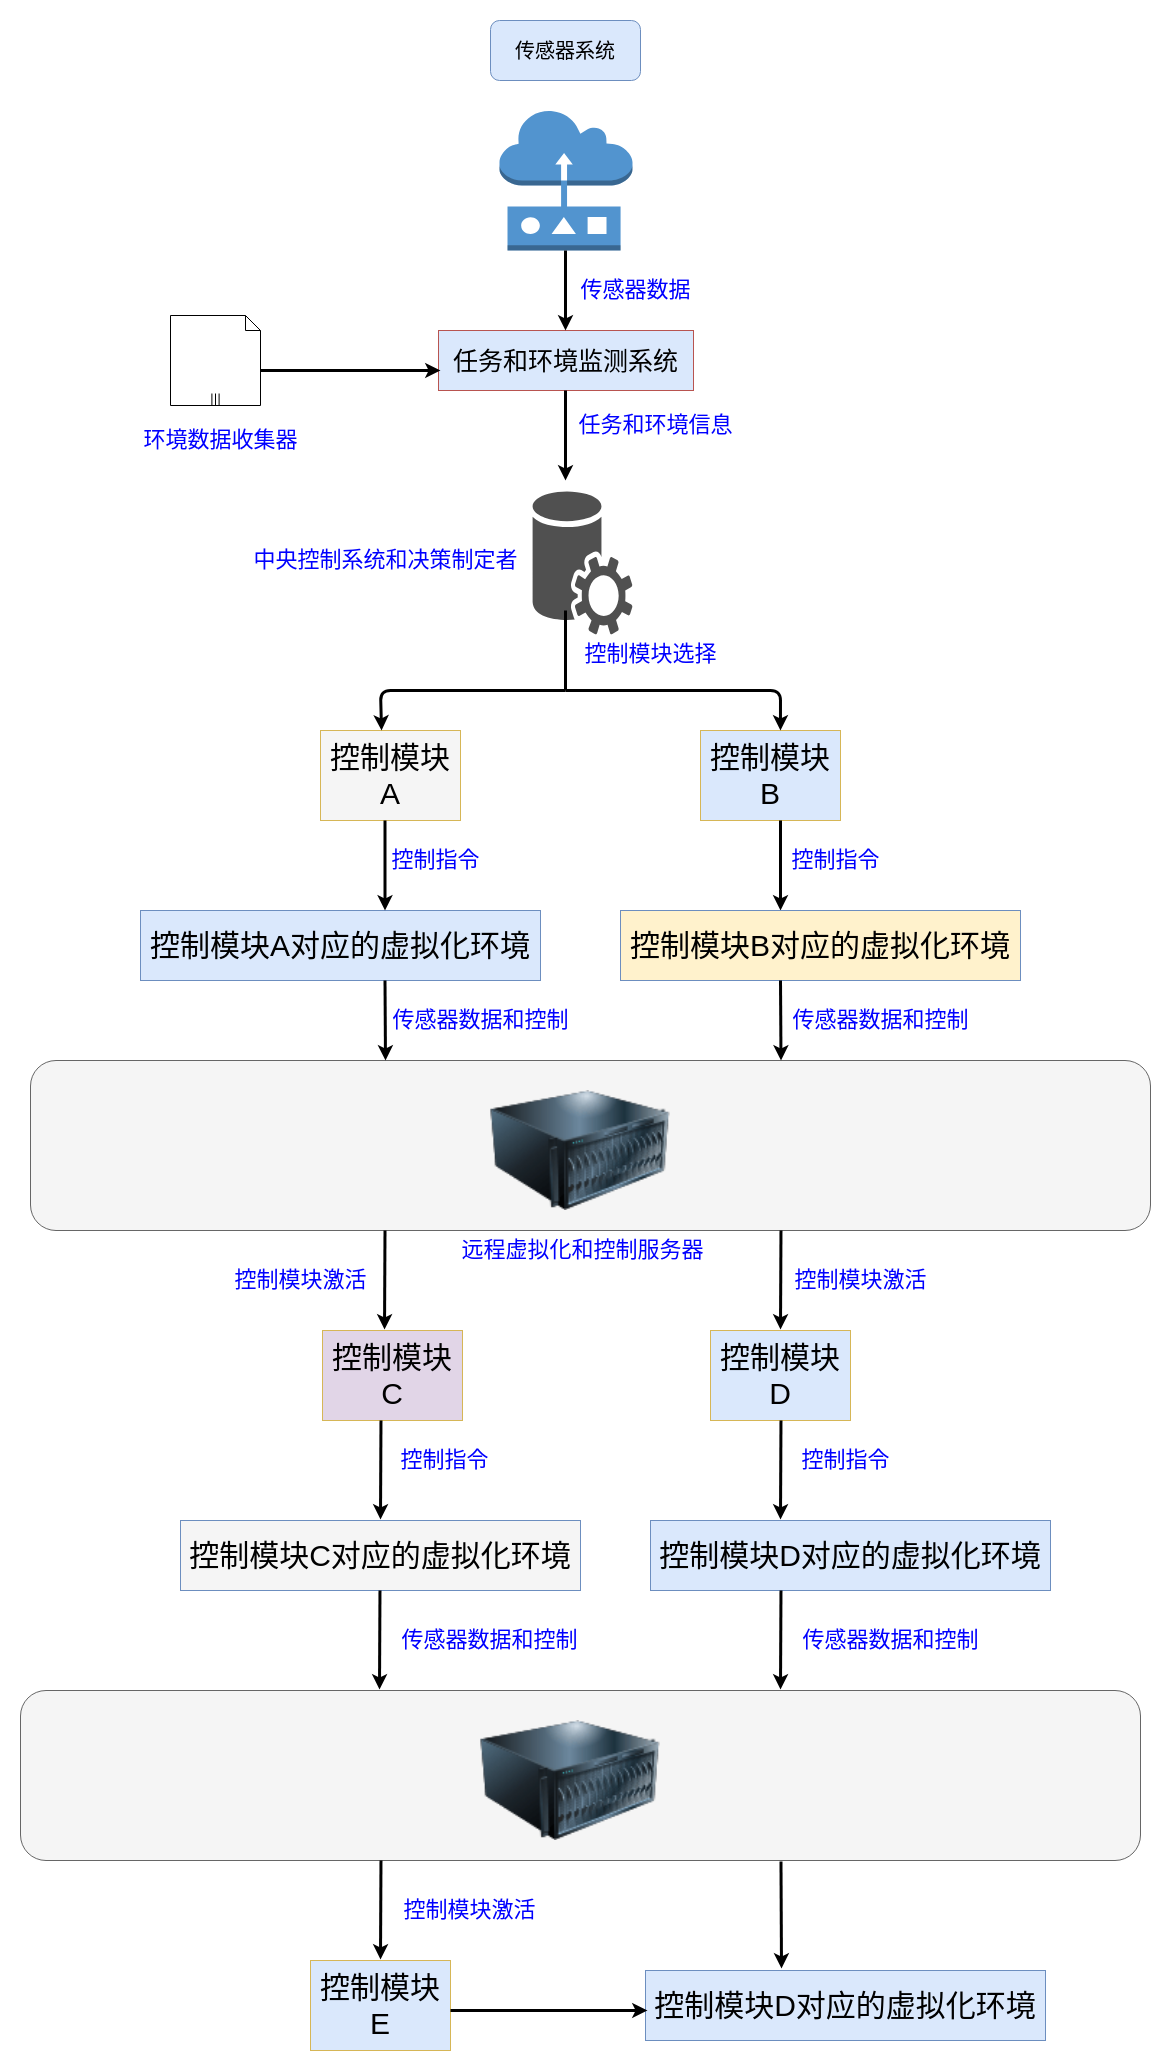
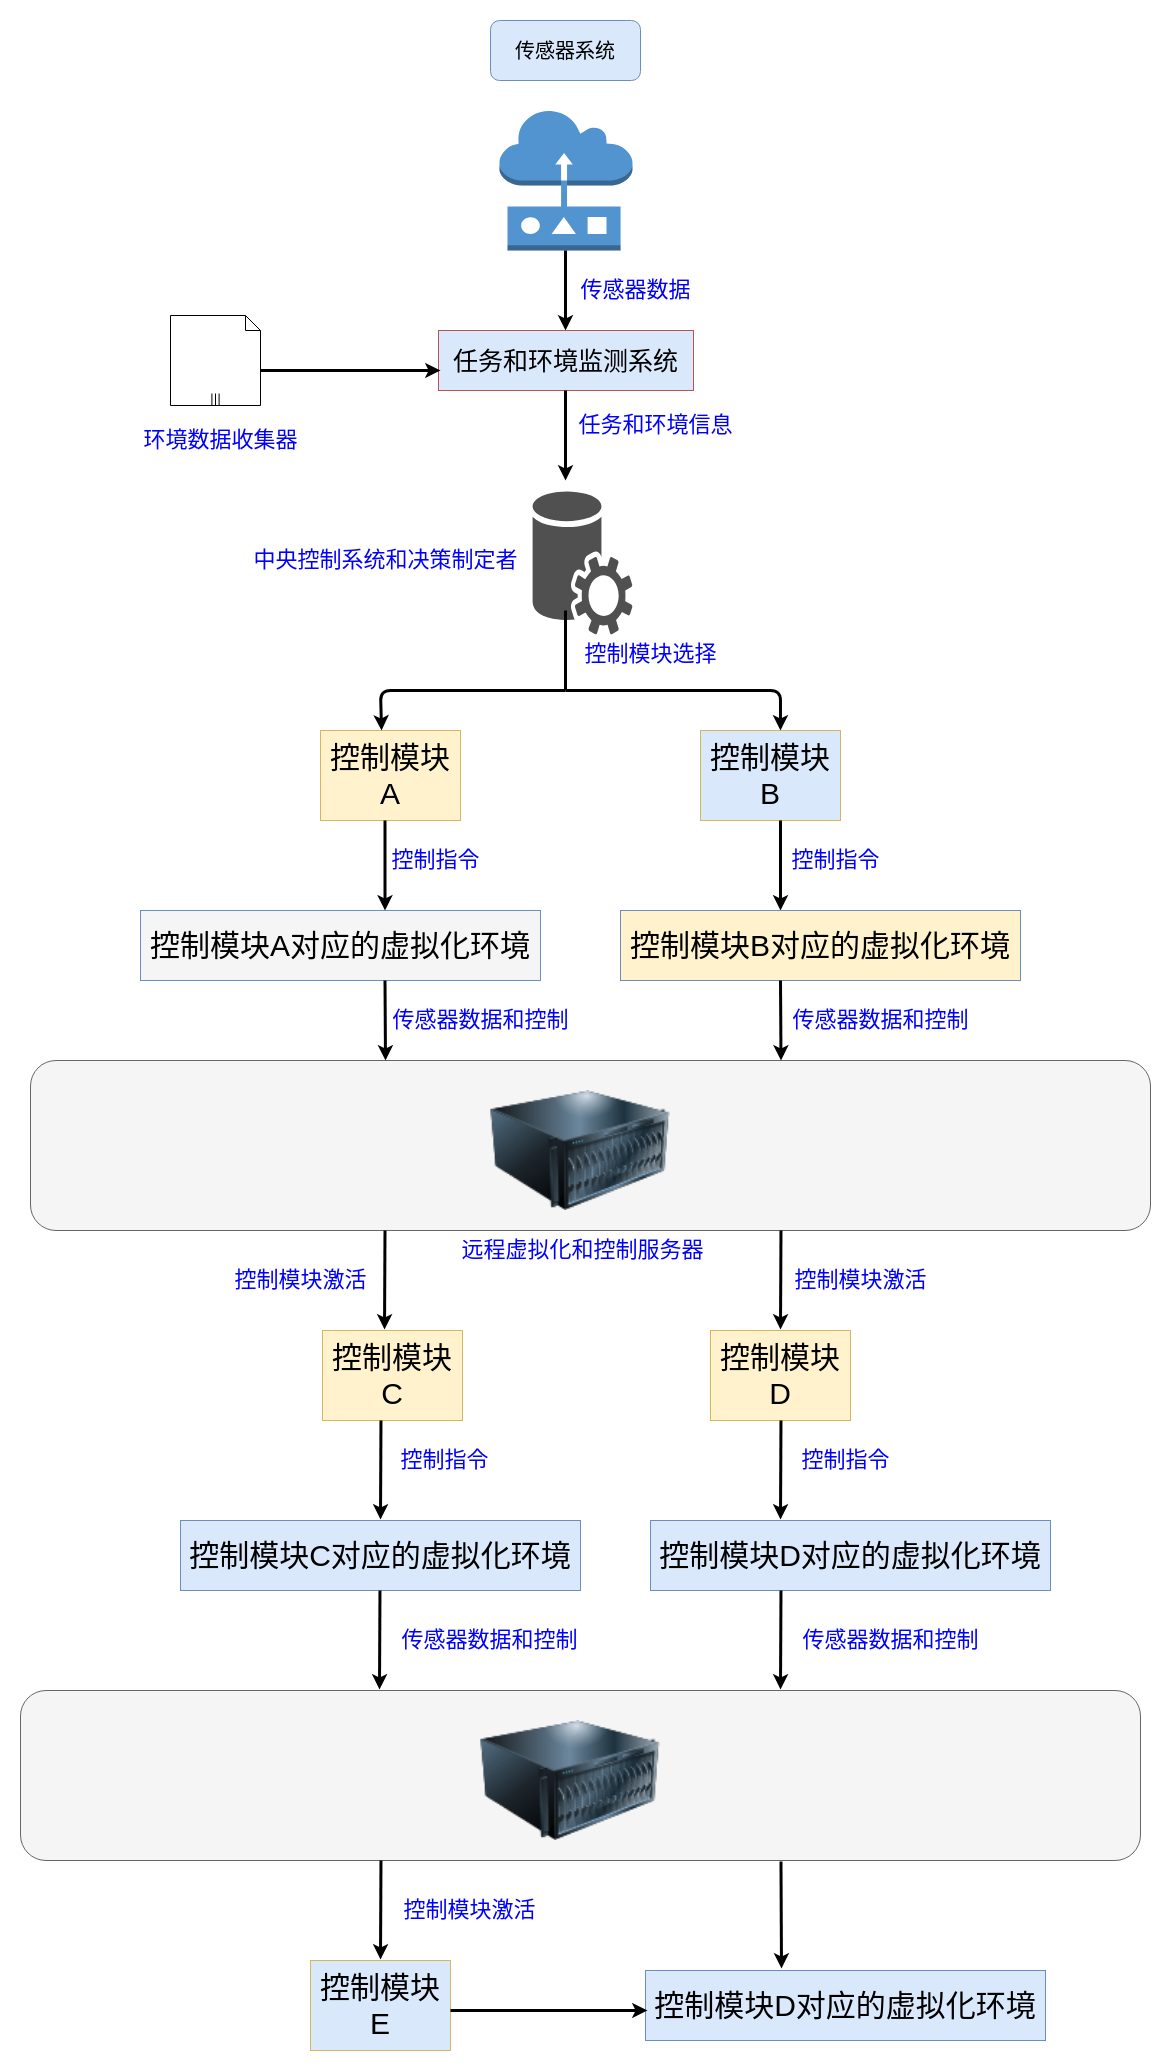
node "控制模块A": fillcolor #f5f5f5 -> #fff2cc
node "控制模块A对应的虚拟化环境": fillcolor #dae8fc -> #f5f5f5
node "控制模块C": fillcolor #e1d5e7 -> #fff2cc
node "控制模块D": fillcolor #dae8fc -> #fff2cc
node "控制模块C对应的虚拟化环境": fillcolor #f5f5f5 -> #dae8fc
